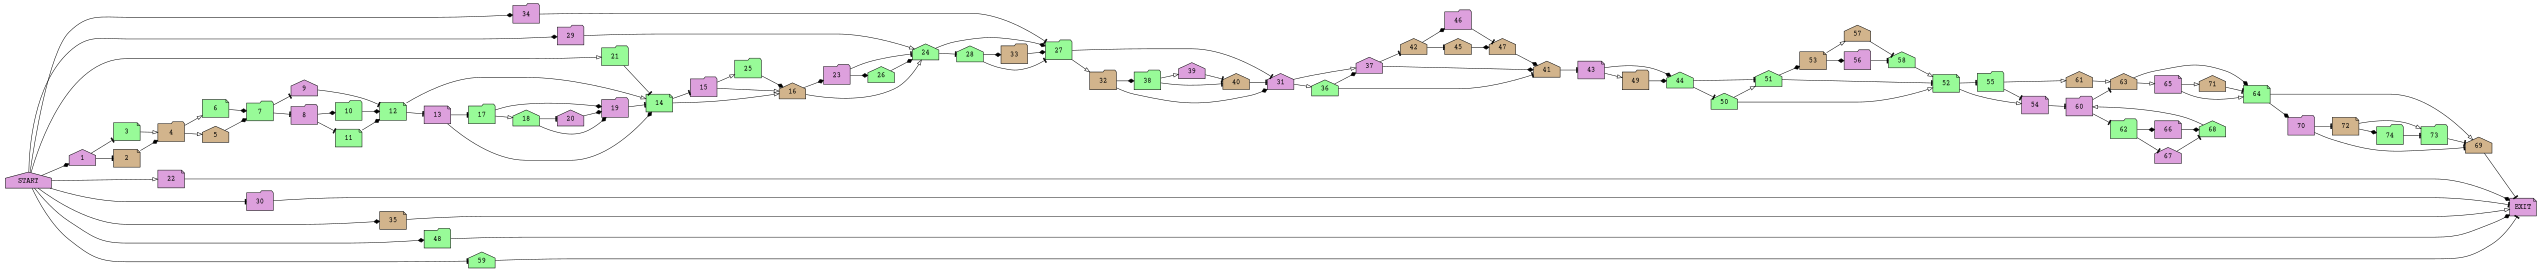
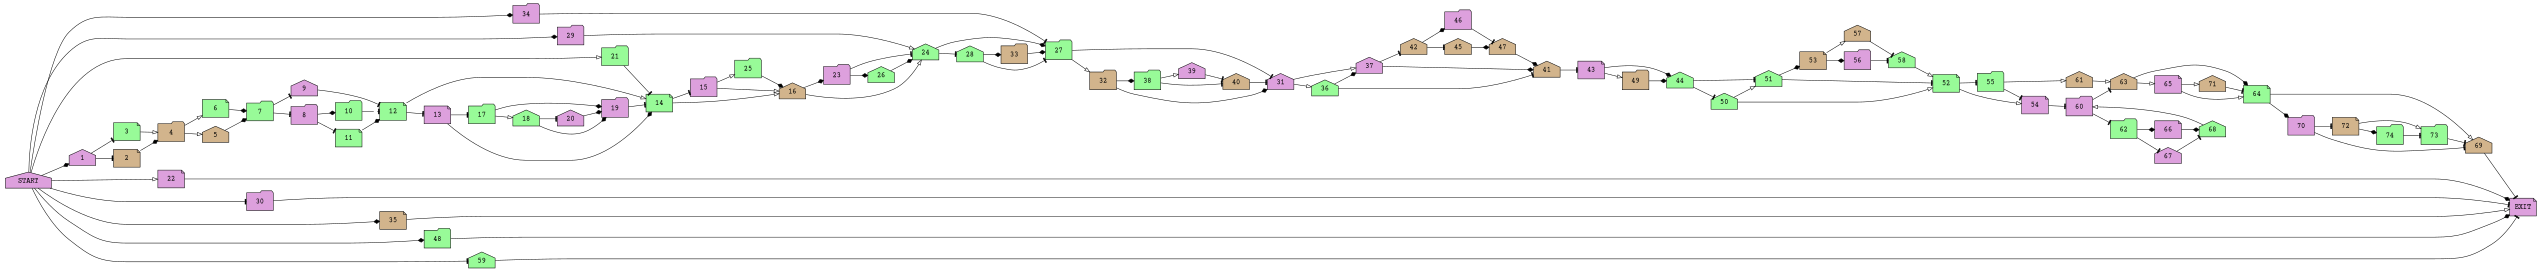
edge "10" -> "12": arrowhead diamond -> tee
